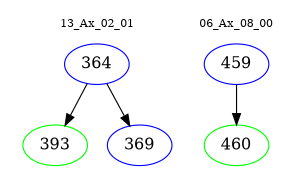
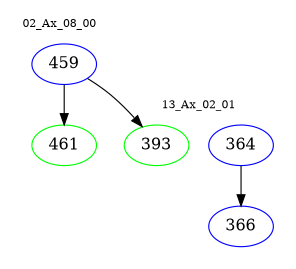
cluster "06_Ax_08_00": label "06_Ax_08_00" -> "02_Ax_08_00"
edge "364" -> "393": now "459" -> "393"
node "369": label "369" -> "366"
node "460": label "460" -> "461"
